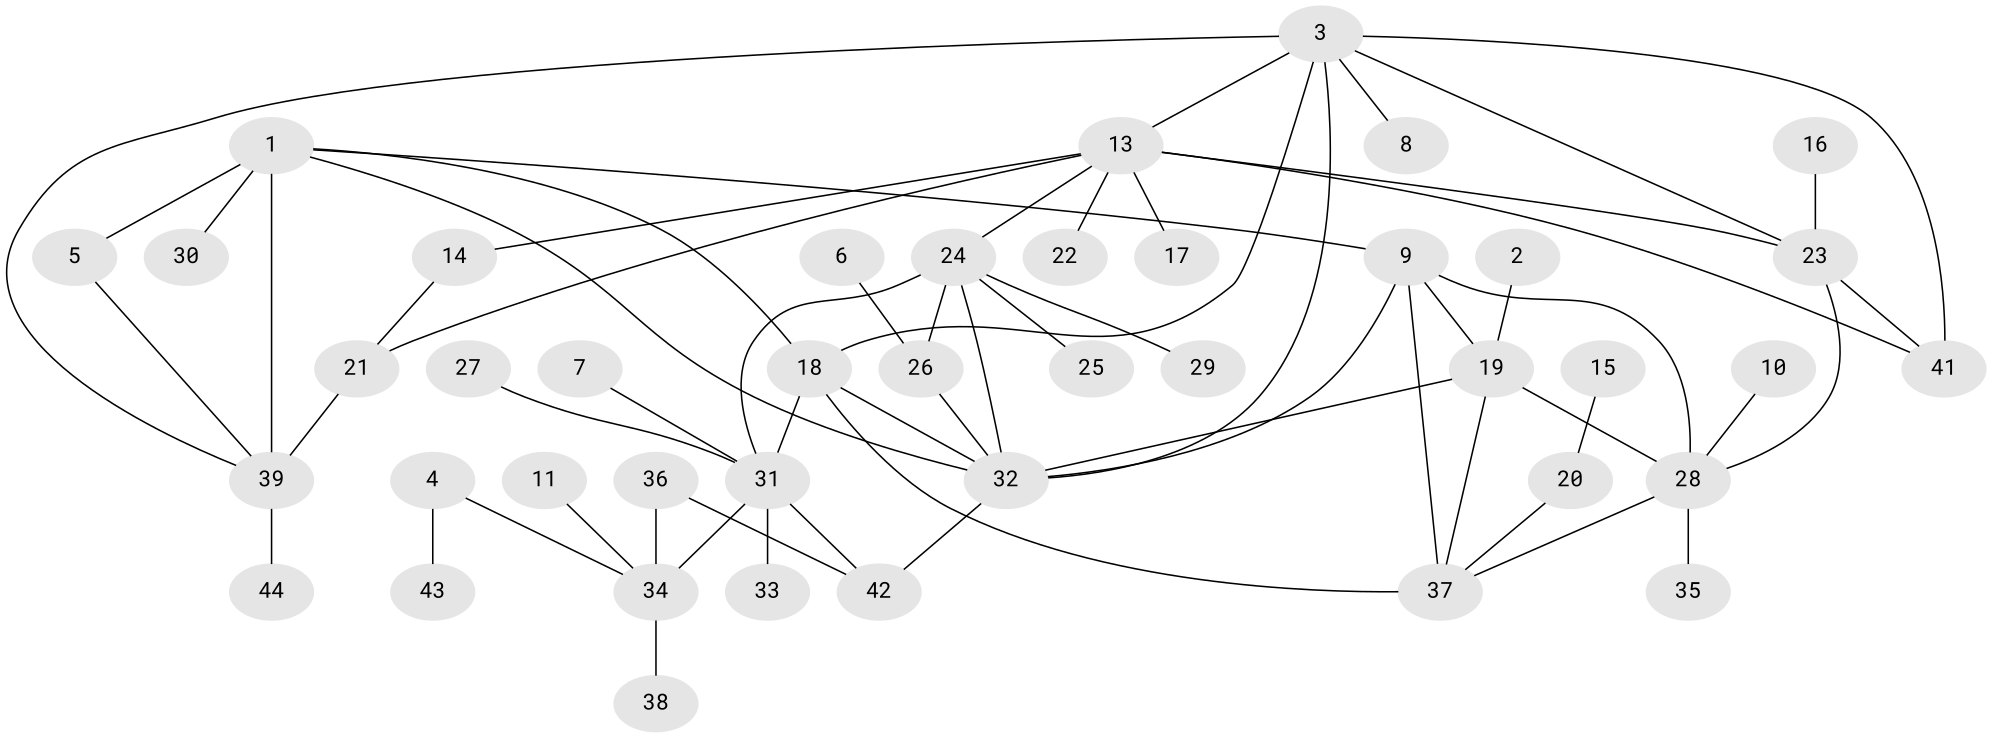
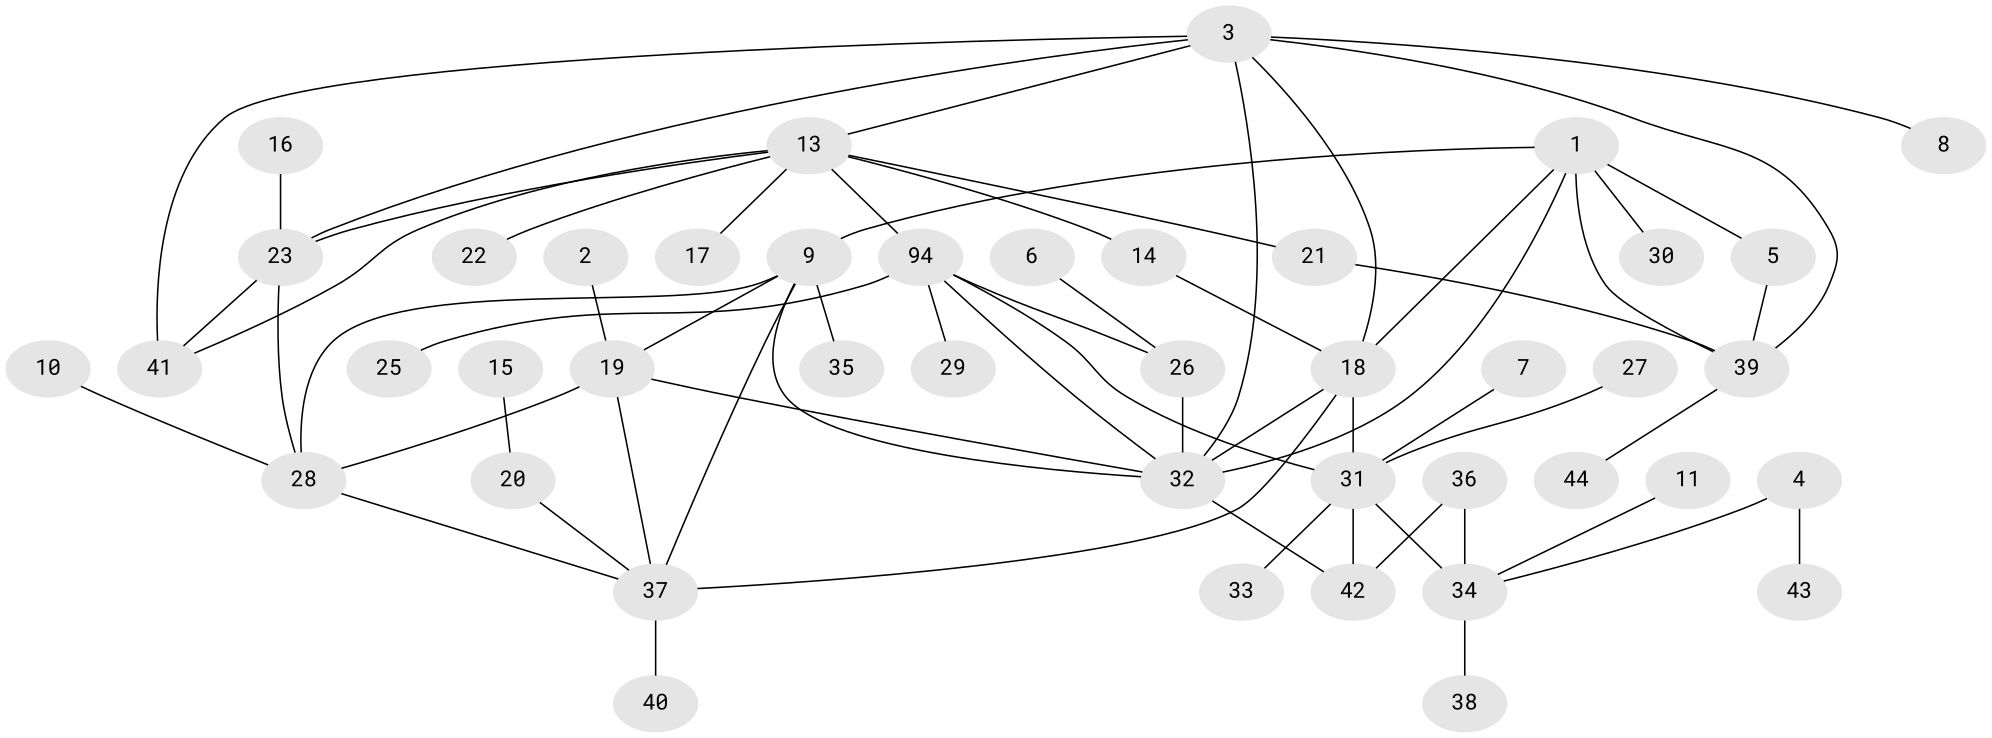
node "24": label "24" -> "94"
edge "14" -- "21": now "14" -- "18"
edge "28" -- "35": now "9" -- "35"
node "40": added
